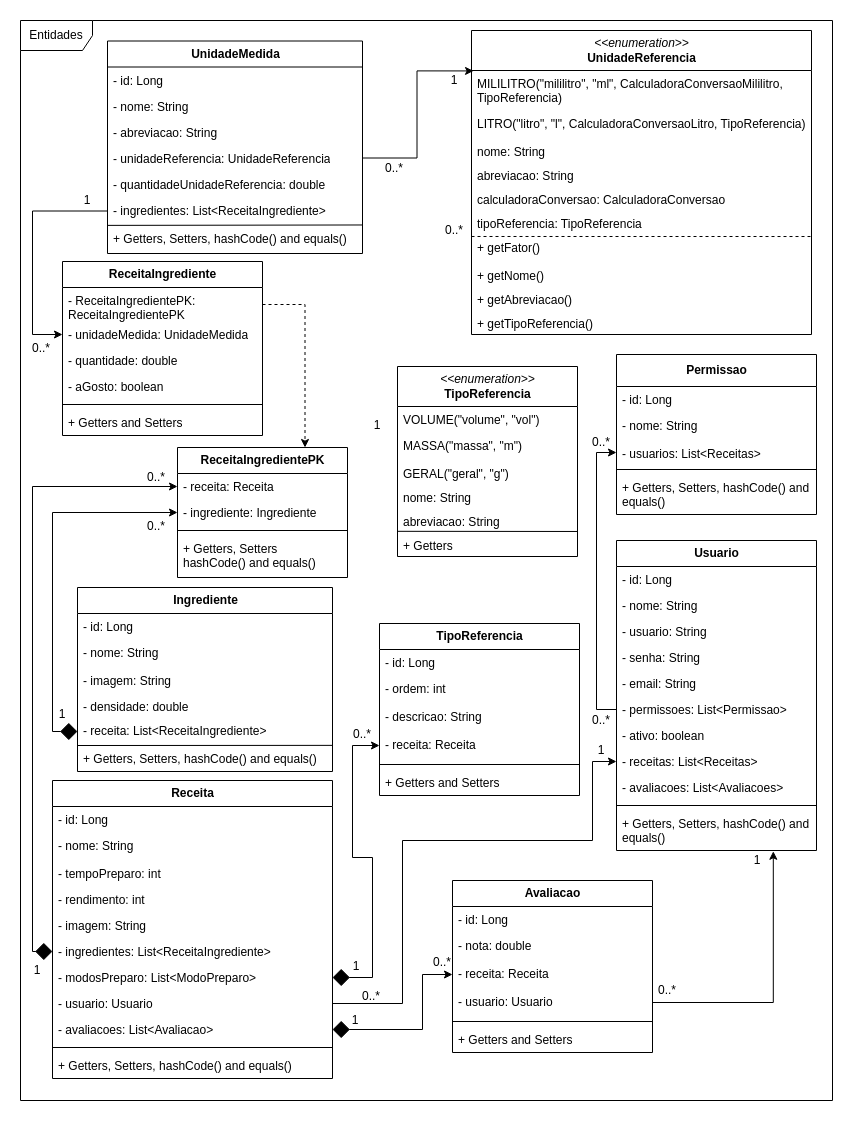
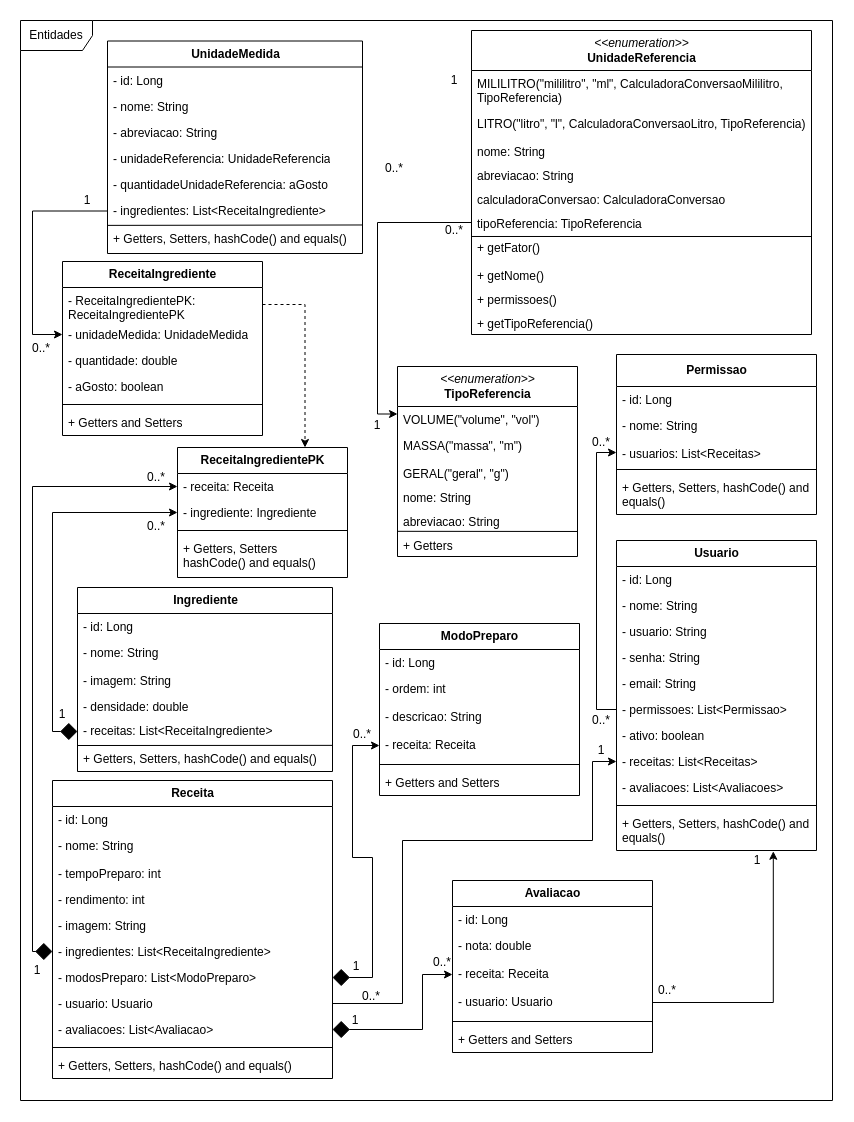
edge "- unidadeReferencia: UnidadeReferencia" -> "<<enumeration>> UnidadeReferencia": removed
node "- quantidadeUnidadeReferencia: double": label "- quantidadeUnidadeReferencia: double" -> "- quantidadeUnidadeReferencia: aGosto"
edge "tipoReferencia: TipoReferencia" -- "+ getFator()": style dashed -> solid
edge "tipoReferencia: TipoReferencia" -> "<<enumeration>> TipoReferencia": added
node "+ getAbreviacao()": label "+ getAbreviacao()" -> "+ permissoes()"
node "TipoReferencia": label "TipoReferencia" -> "ModoPreparo"
node "- receita: List<ReceitaIngrediente>": label "- receita: List<ReceitaIngrediente>" -> "- receitas: List<ReceitaIngrediente>"
